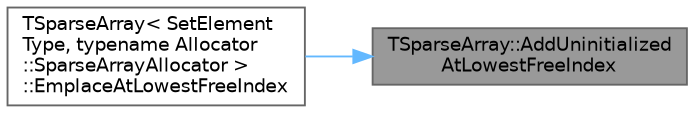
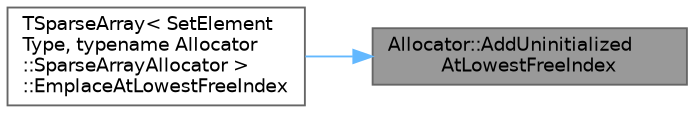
node "TSparseArray::AddUninitialized AtLowestFreeIndex": label "TSparseArray::AddUninitialized AtLowestFreeIndex" -> "Allocator::AddUninitialized AtLowestFreeIndex"
